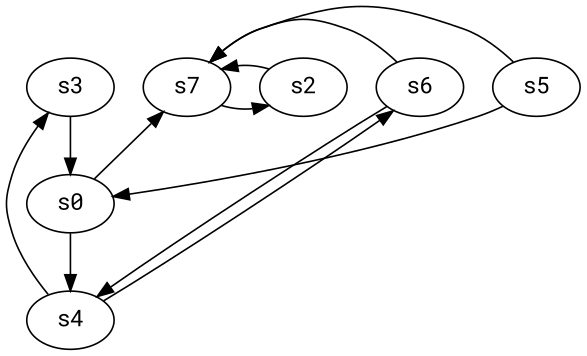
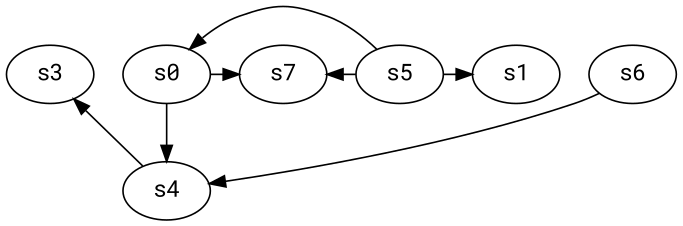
edge "s6" -> "s7": removed
node "s1": added
node "s2": removed
edge "s3" -> "s0": removed
edge "s4" -> "s6": removed
